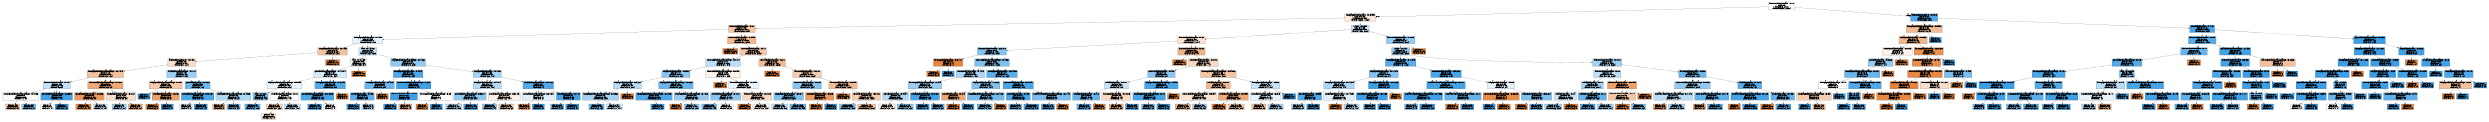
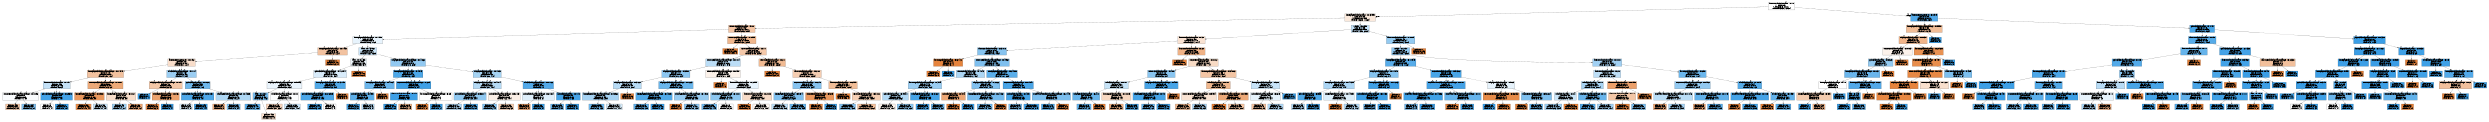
node "gini = 0.278 samples = 150 value = [25, 125]": added
edge "gini = 0.479 samples = 583 value = [351, 232]" -> "gini = 0.489 samples = 33 value = [19, 14]": now "date <= 123.0 gini = 0.361 samples = 152 value = [36, 116]" -> "gini = 0.489 samples = 33 value = [19, 14]"
